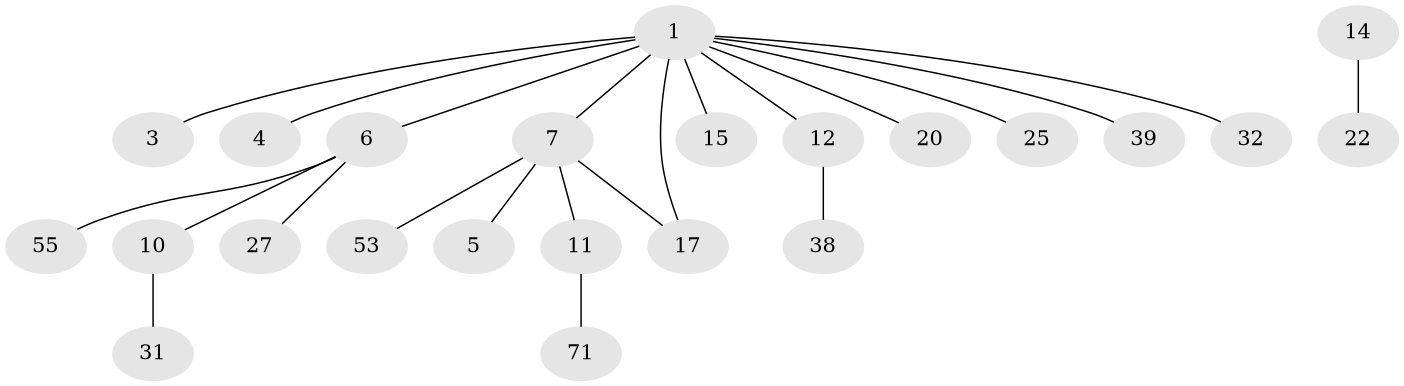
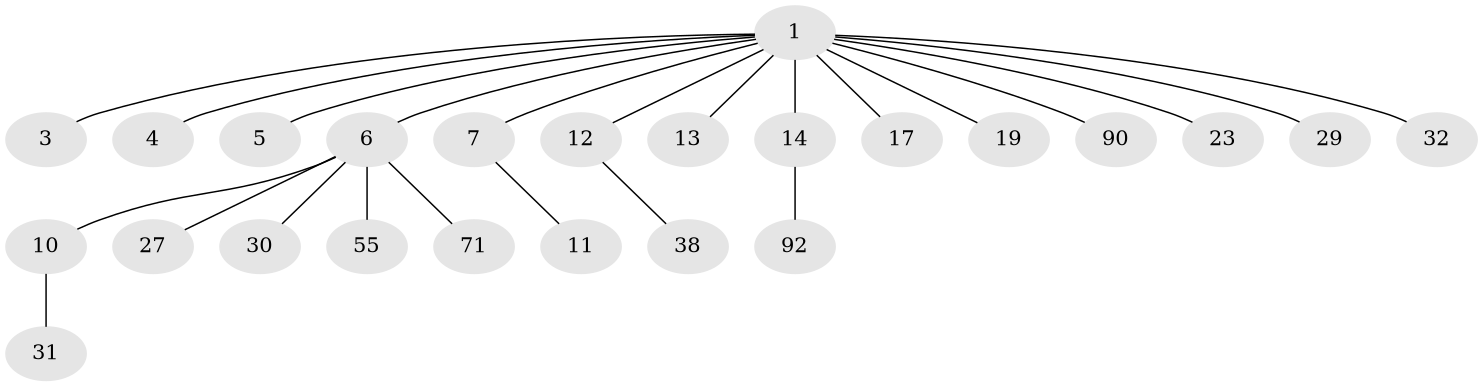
edge "1" -- "14": added
node "15": label "15" -> "13"
node "20": label "20" -> "90"
node "19": added
node "25": label "25" -> "23"
node "39": label "39" -> "29"
node "22": label "22" -> "92"
edge "7" -- "5": now "1" -- "5"
edge "7" -- "17": removed
node "30": added
node "53": removed
edge "11" -- "71": now "6" -- "71"
